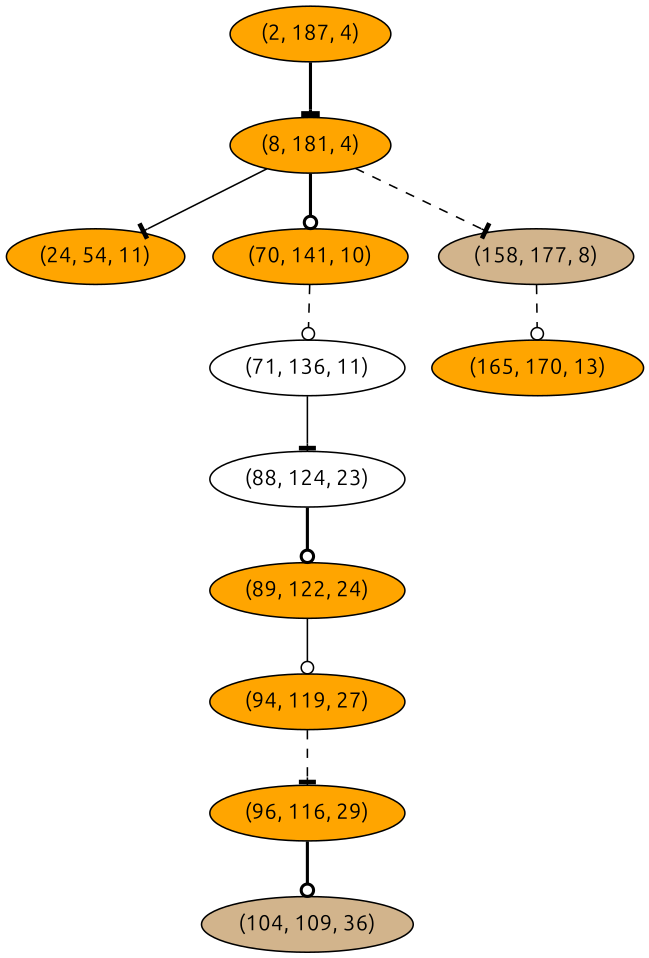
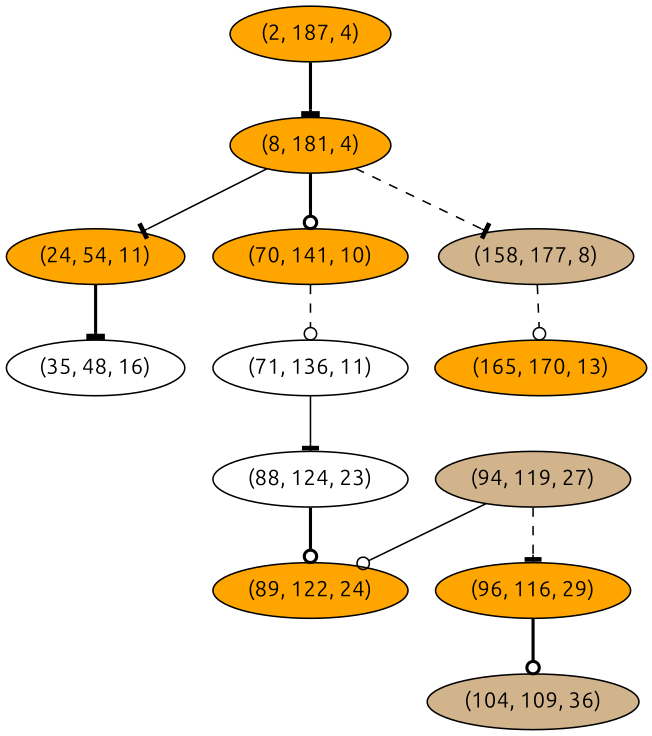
node "(35, 48, 16)": added
edge "(89, 122, 24)" -> "(94, 119, 27)": reversed
node "(94, 119, 27)": fillcolor orange -> tan
